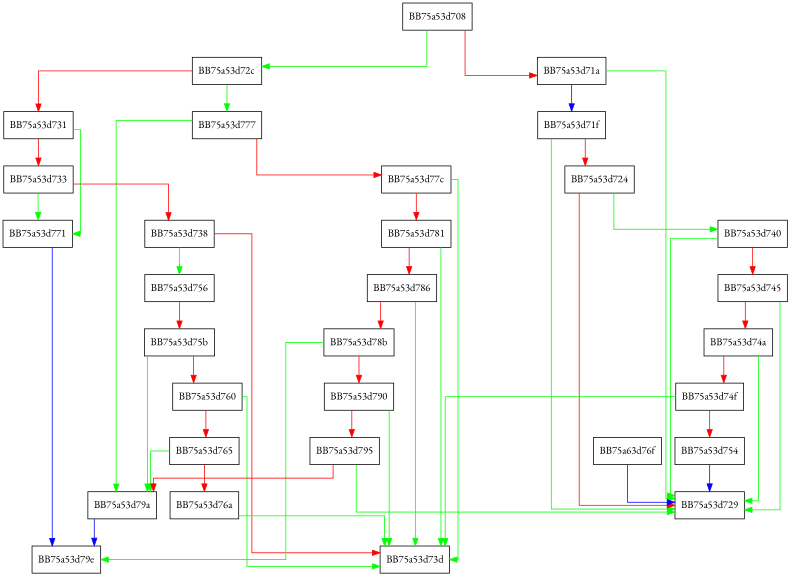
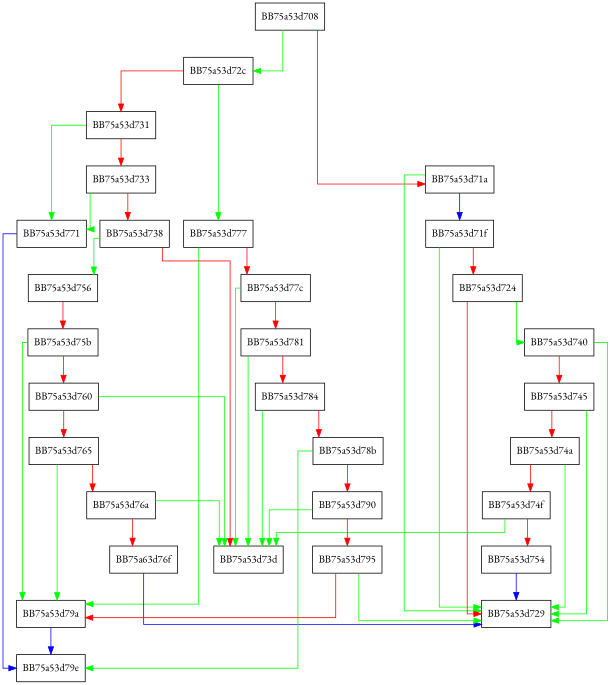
node "BB75a53d786": label "BB75a53d786" -> "BB75a53d784"
edge "BB75a53d76a" -> "BB75a63d76f": added
